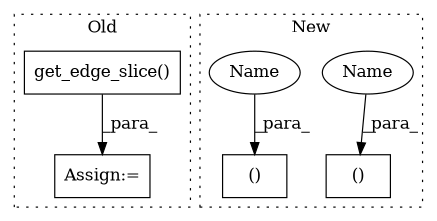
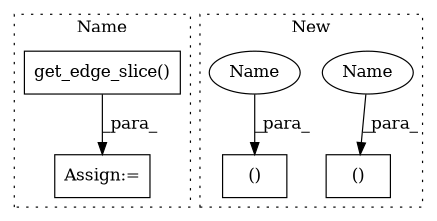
cluster "Old": label "Old" -> "Name"
